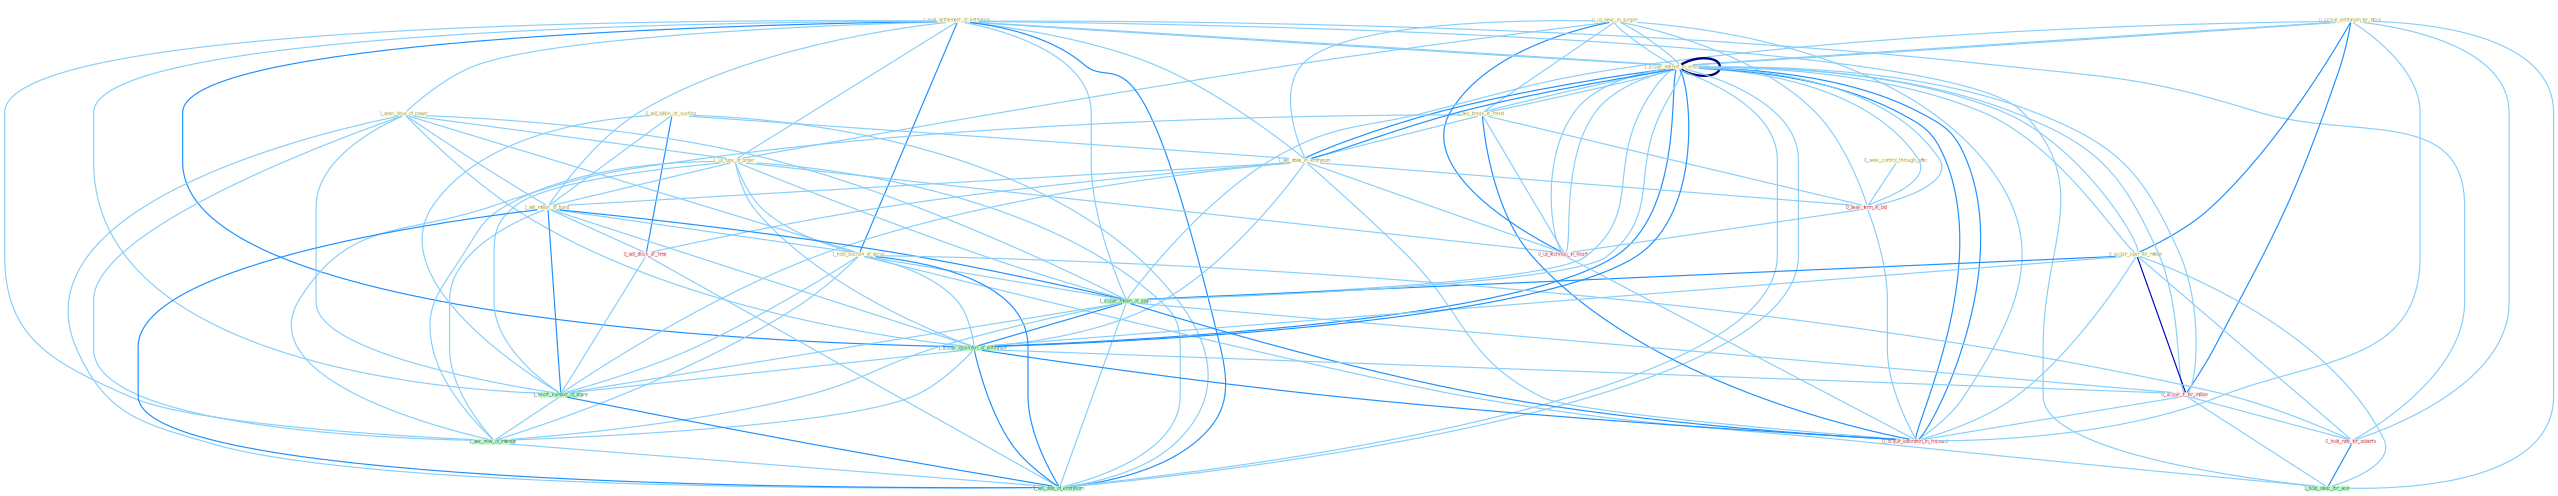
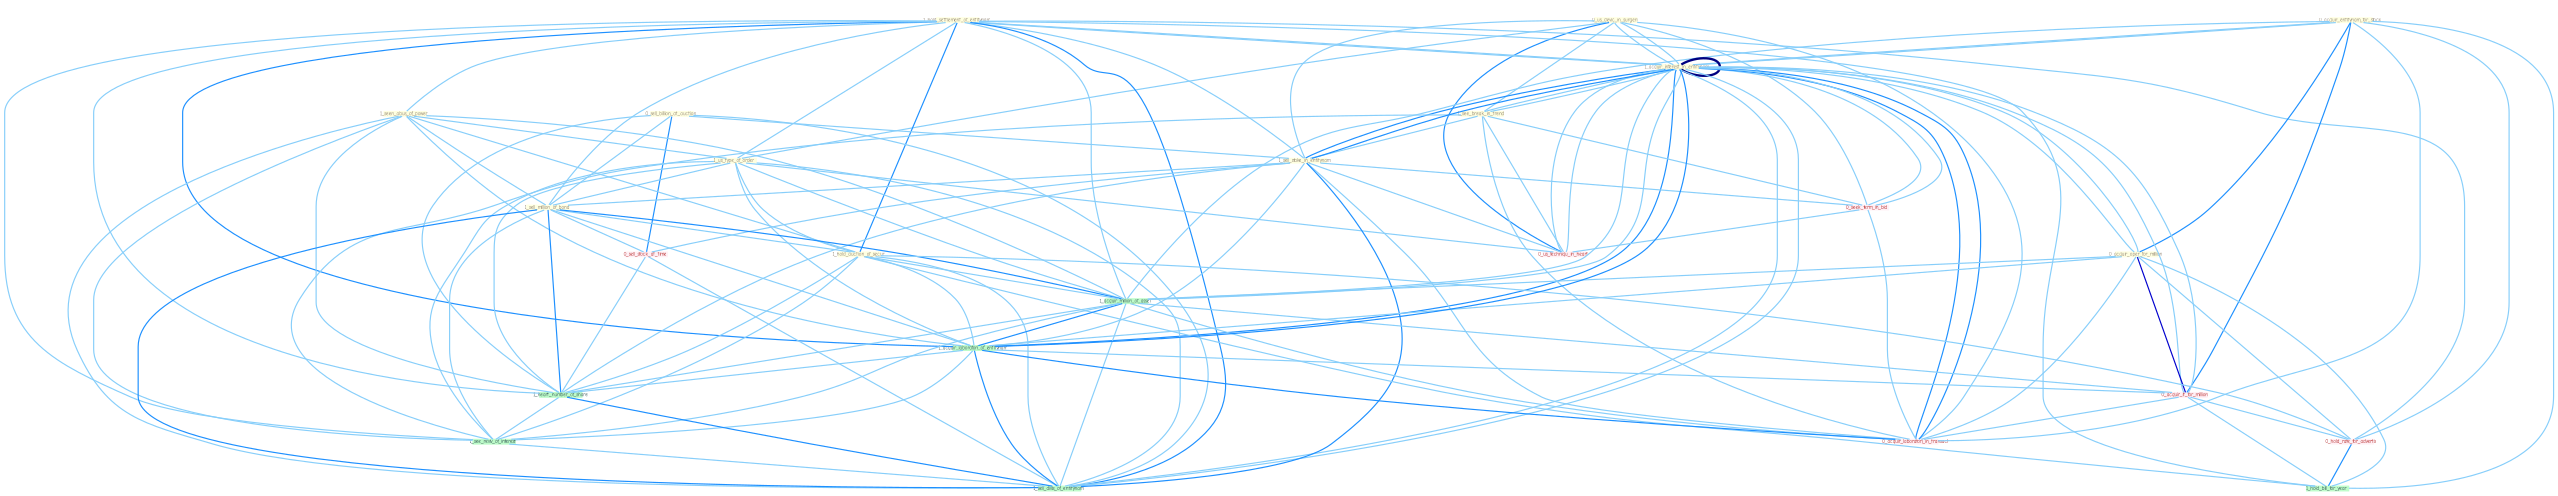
node "0_seek_control_through_offer": removed
edge "0_acquir_oper_for_million" -- "1_acquir_million_of_asset": color #1e90ff -> #87cefa
edge "1_hold_auction_of_secur" -- "1_sell_divis_of_entitynam": color #1e90ff -> #87cefa
edge "1_see_break_in_trend" -- "0_acquir_laboratori_in_transact": color #1e90ff -> #87cefa
edge "0_us_techniqu_in_heart" -- "0_acquir_laboratori_in_transact": removed
edge "1_acquir_million_of_asset" -- "0_acquir_laboratori_in_transact": color #1e90ff -> #87cefa
edge "1_sell_stake_in_entitynam" -- "1_sell_divis_of_entitynam": added
node "1_hold_devic_for_year": label "1_hold_devic_for_year" -> "1_hold_bill_for_year"
